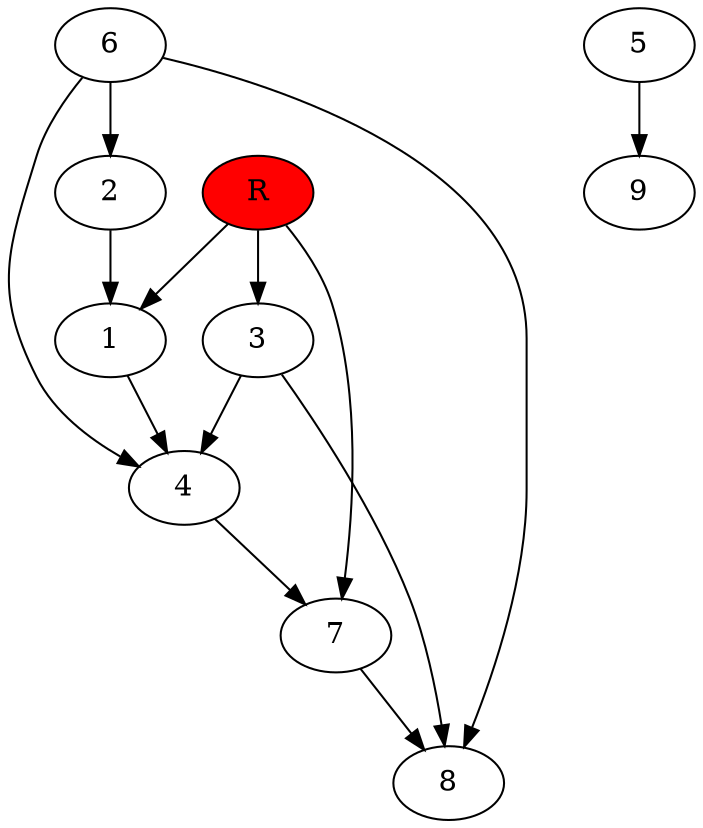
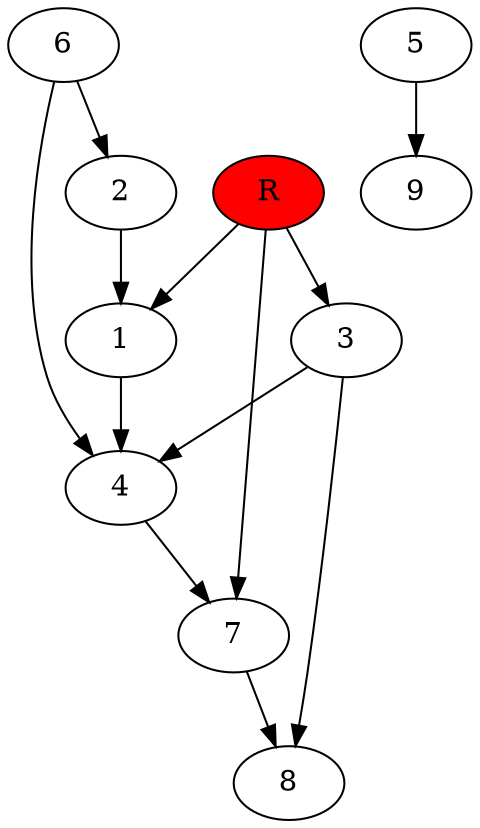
edge "6" -> "8": removed
